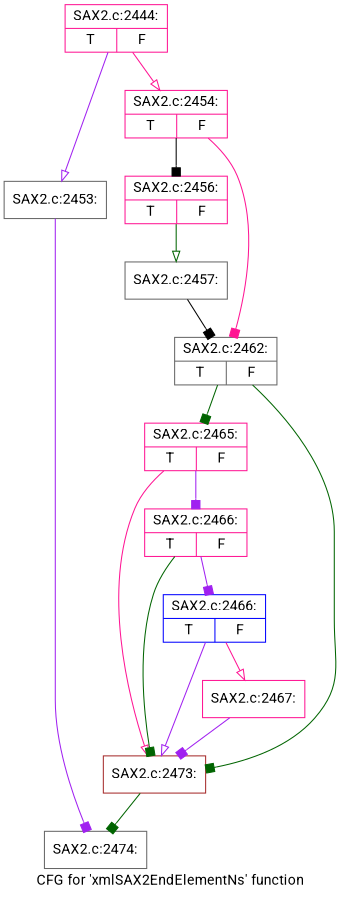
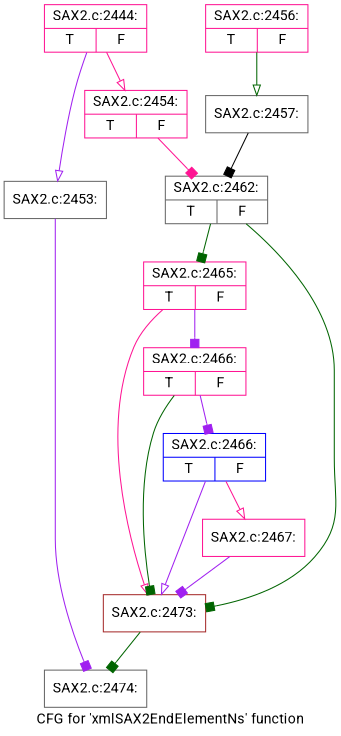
edge "SAX2.c:2454:" -> "SAX2.c:2456:": removed
